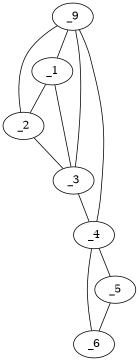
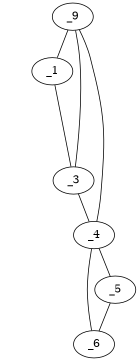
node "_2": removed
